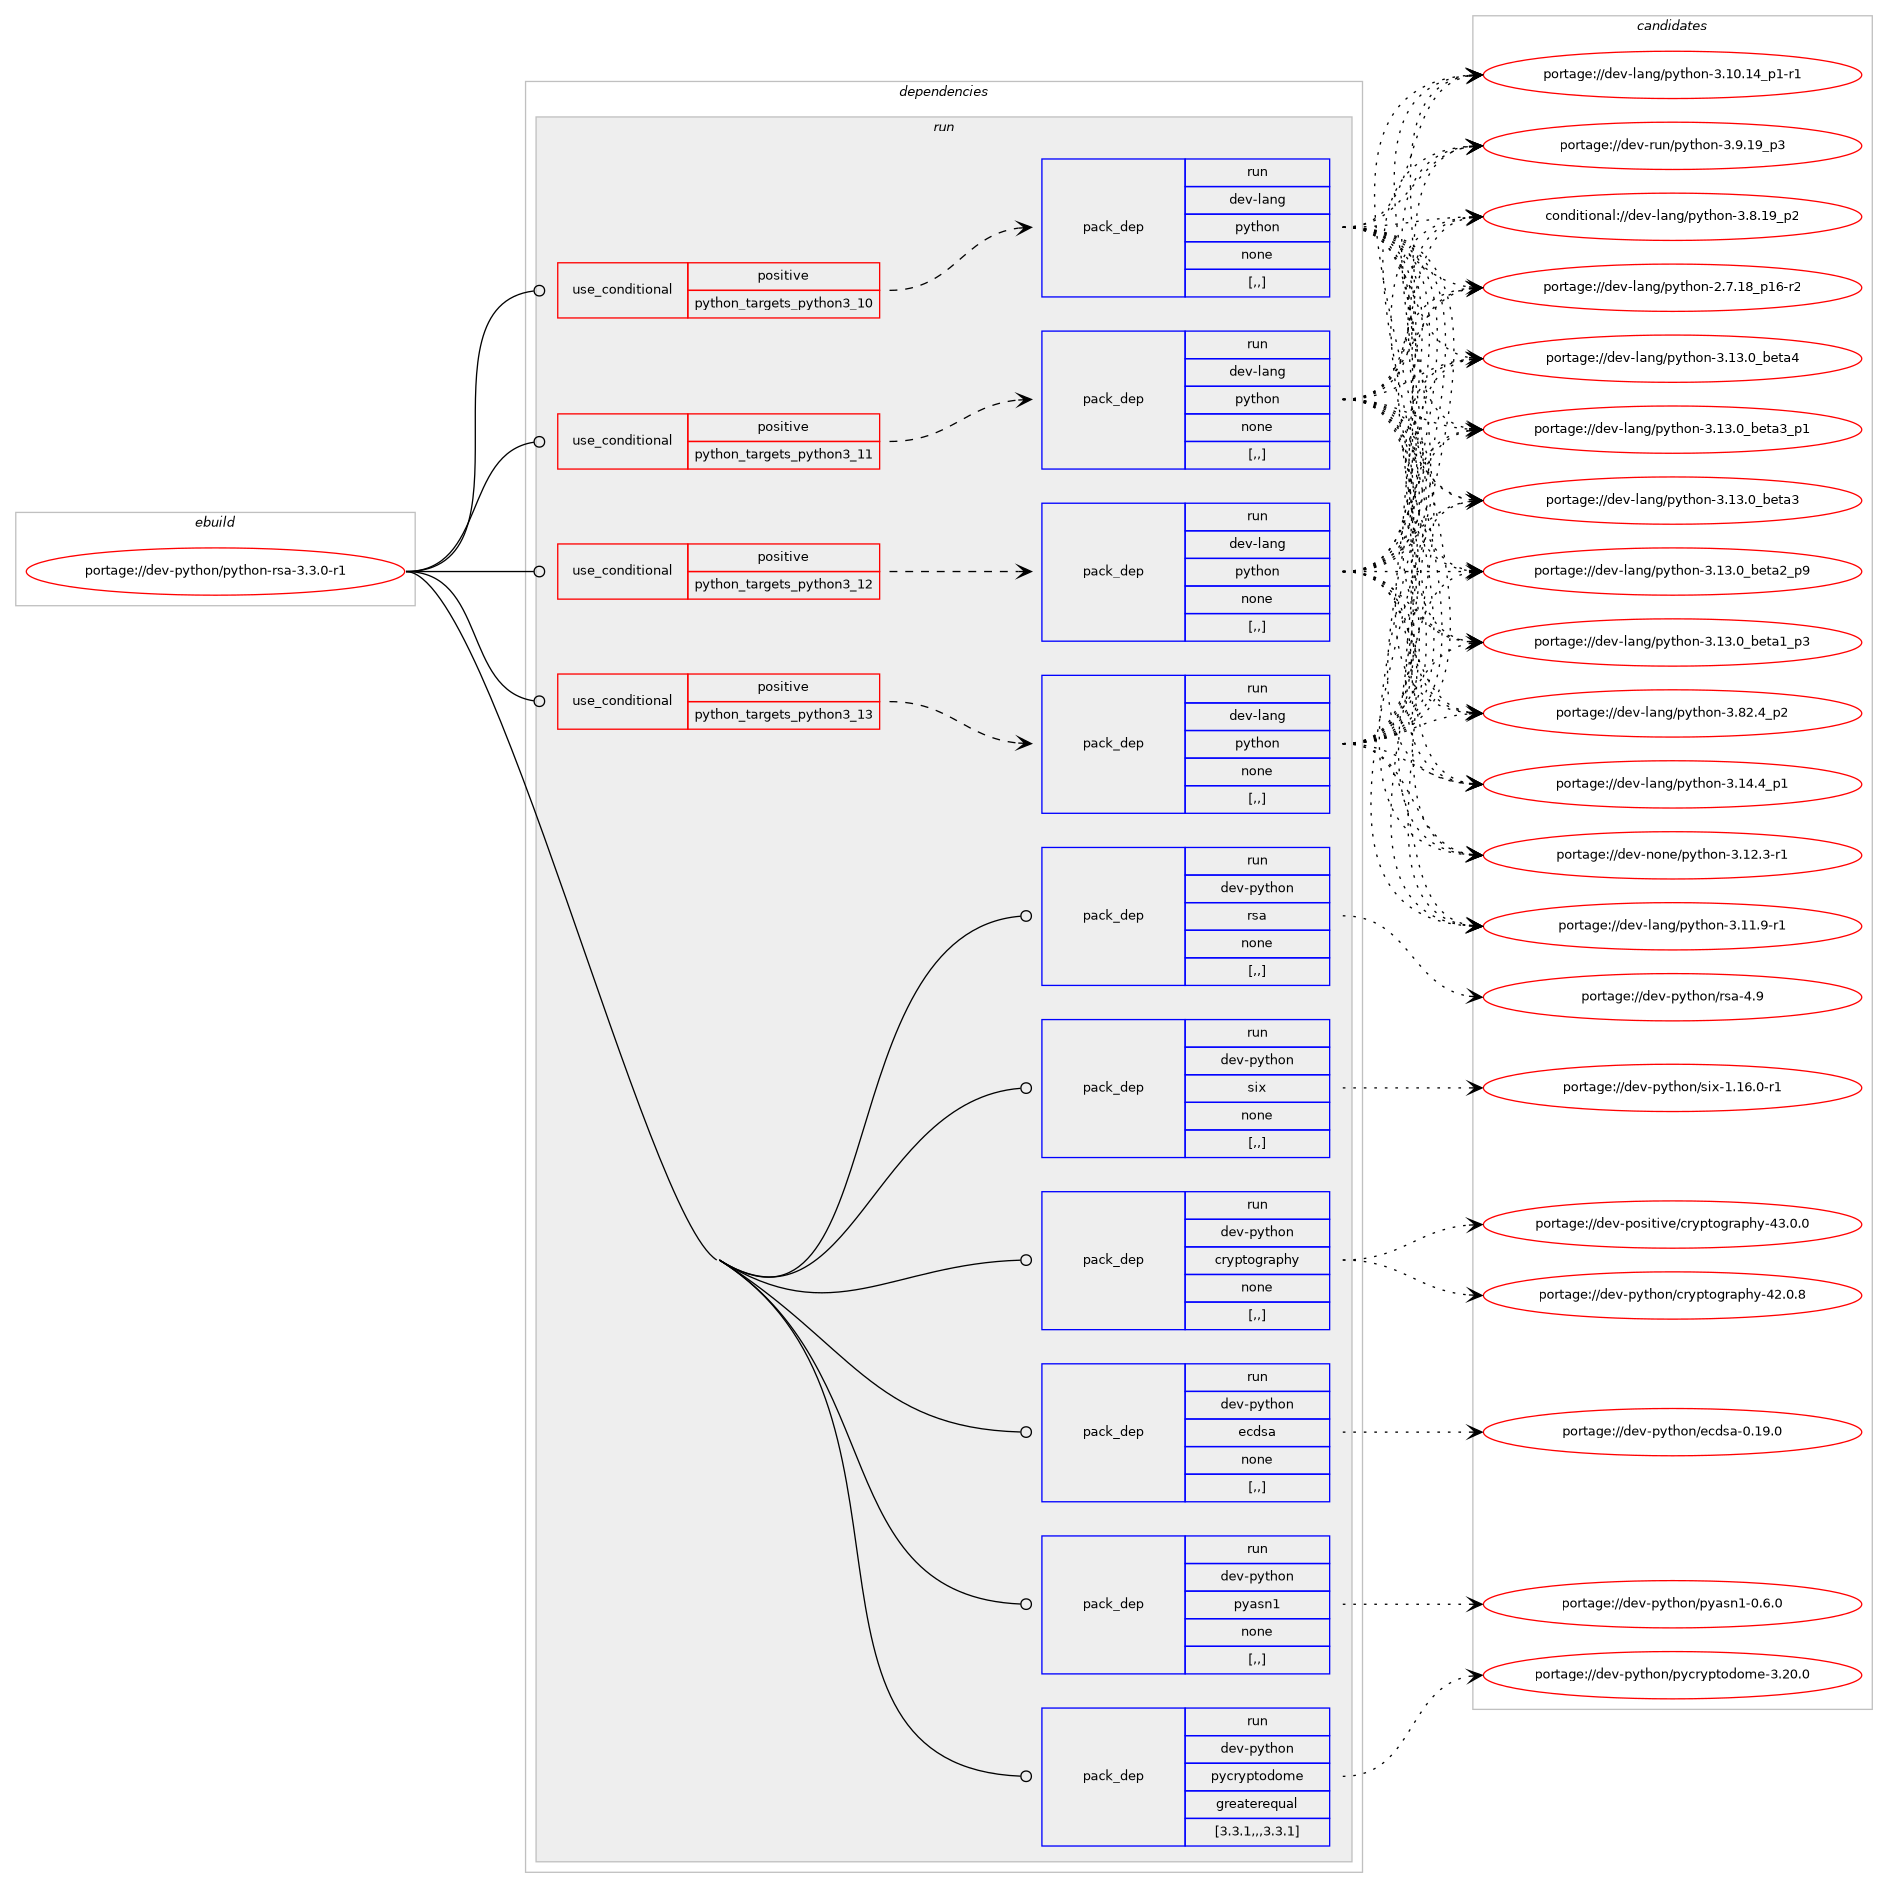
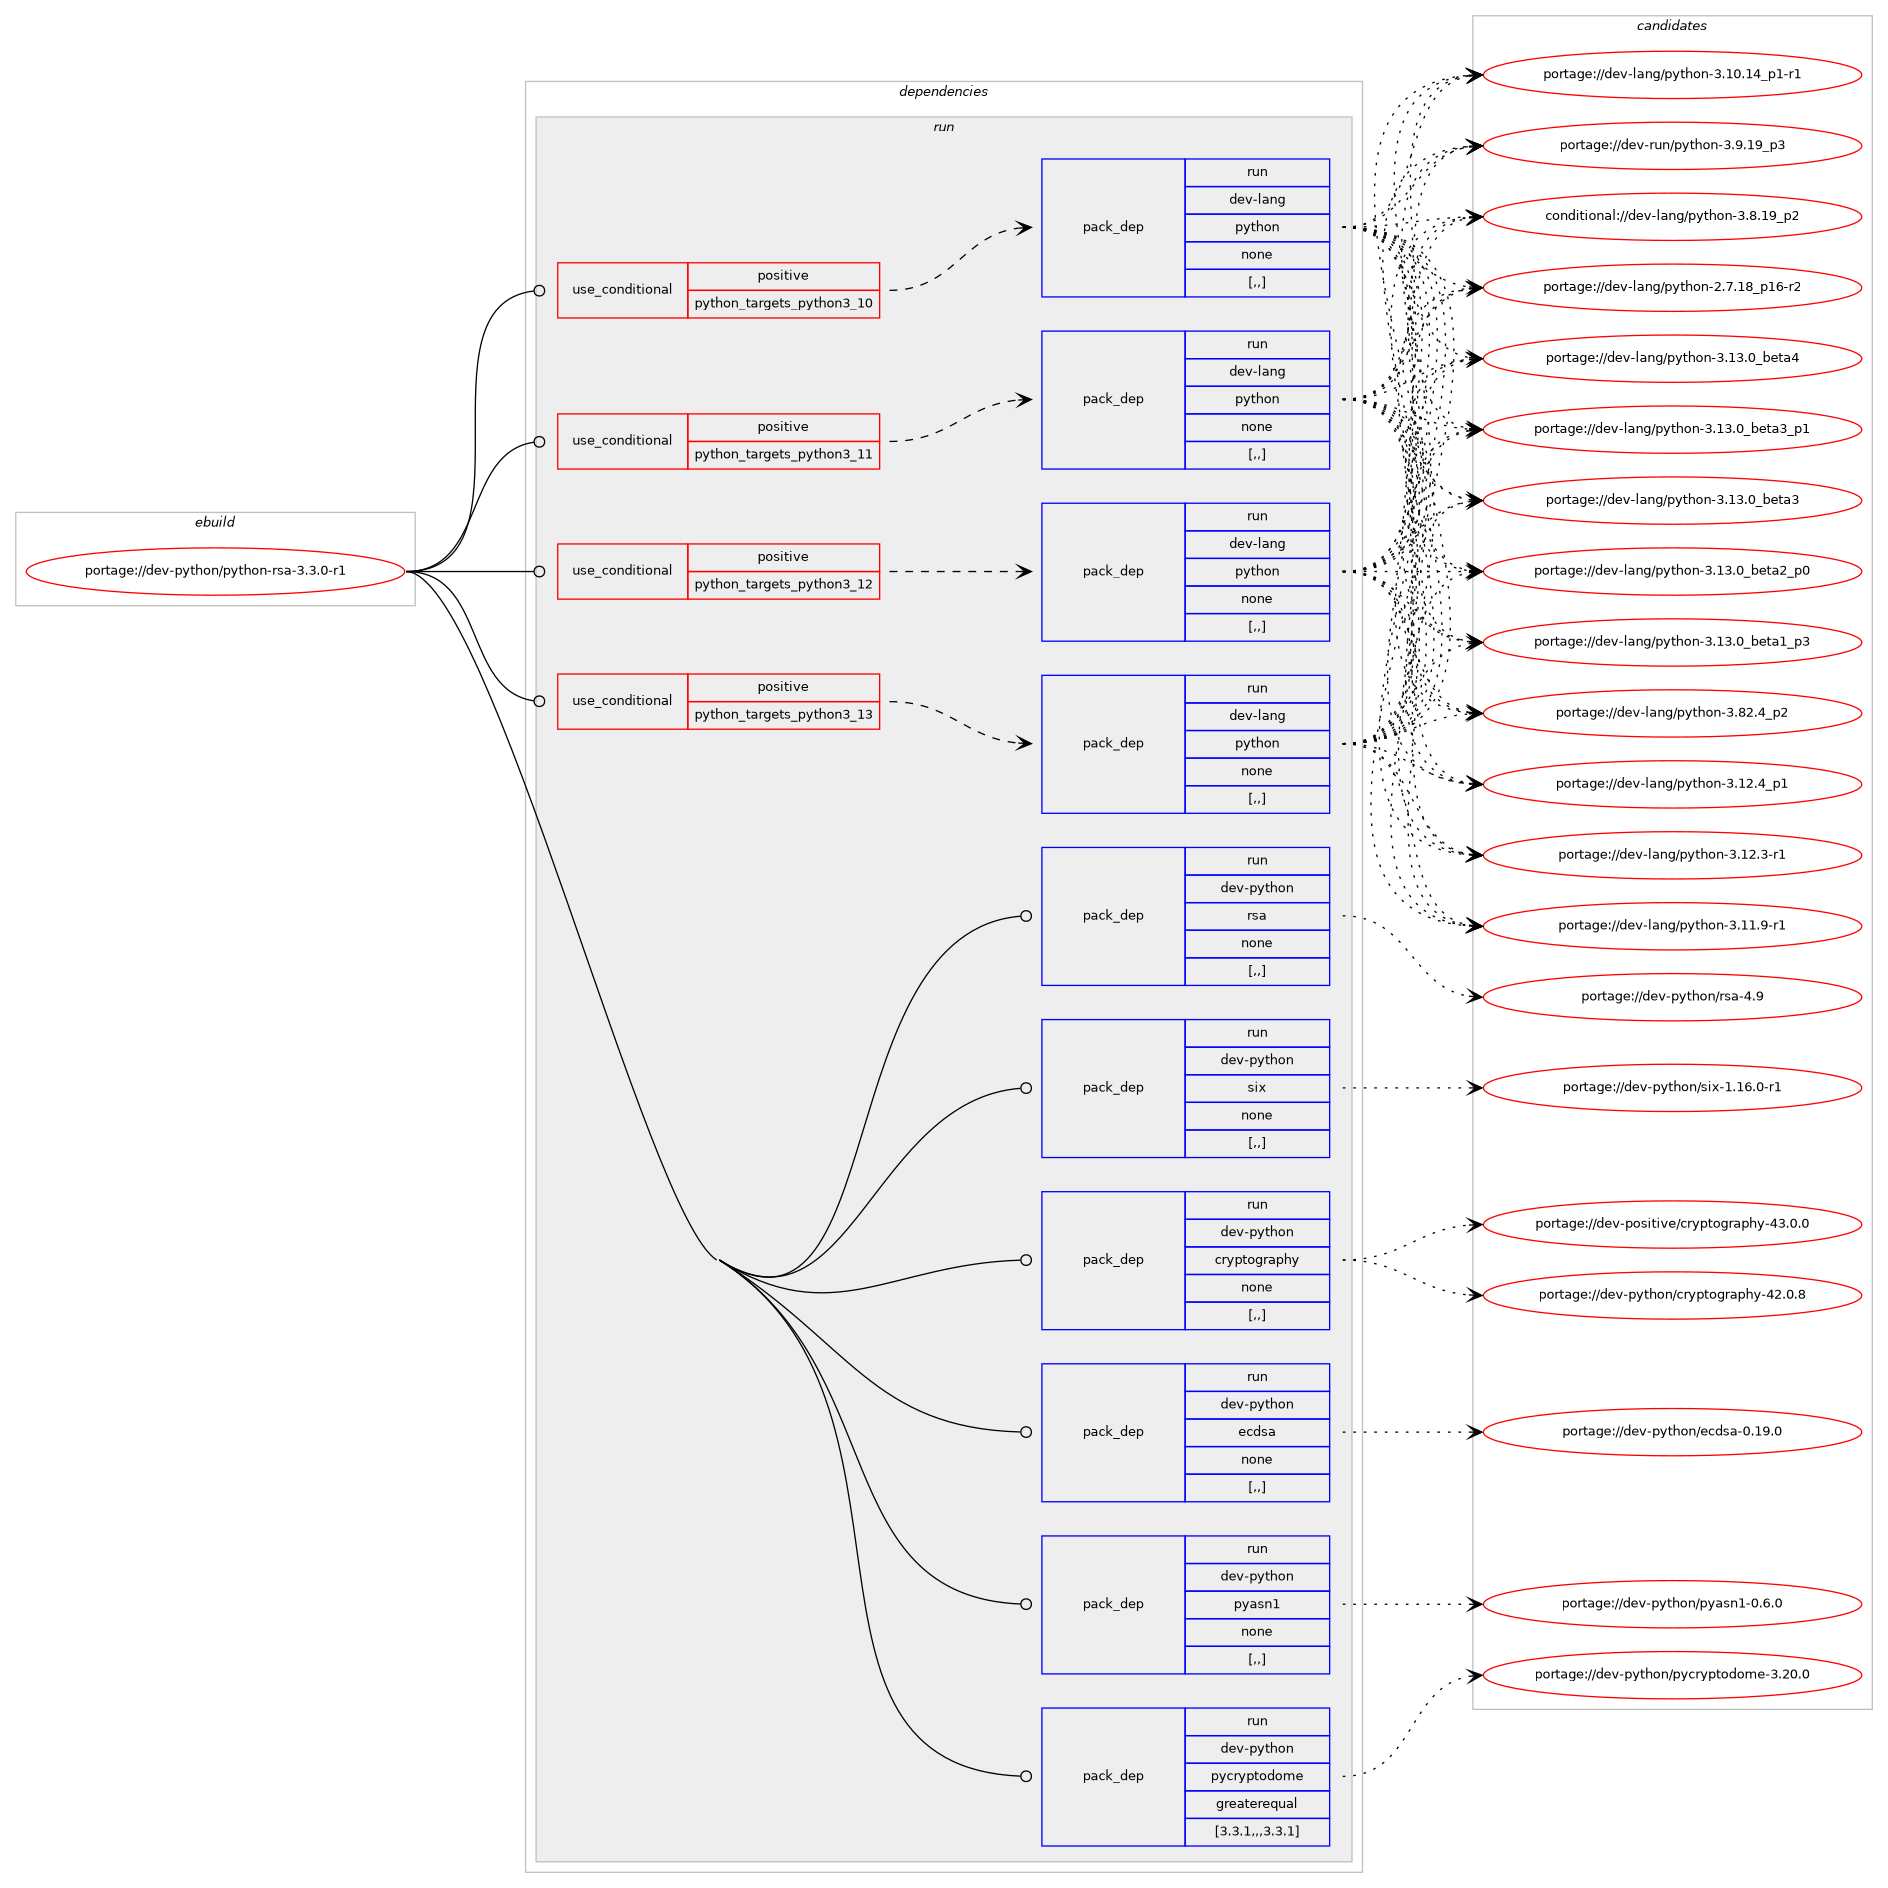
node "portage://dev-lang/python-3.13.0_beta2_p9": label "portage://dev-lang/python-3.13.0_beta2_p9" -> "portage://dev-lang/python-3.13.0_beta2_p0"
node "portage://dev-lang/python-3.14.4_p1": label "portage://dev-lang/python-3.14.4_p1" -> "portage://dev-lang/python-3.12.4_p1"
node "portage://dev-none/python-3.12.3-r1": label "portage://dev-none/python-3.12.3-r1" -> "portage://dev-lang/python-3.12.3-r1"
